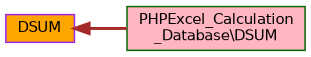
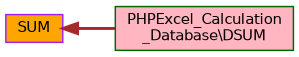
node "DSUM": label "DSUM" -> "SUM"
